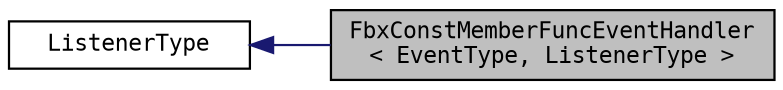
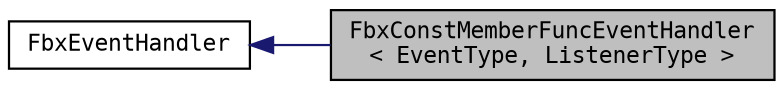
node "ListenerType": label "ListenerType" -> "FbxEventHandler"
